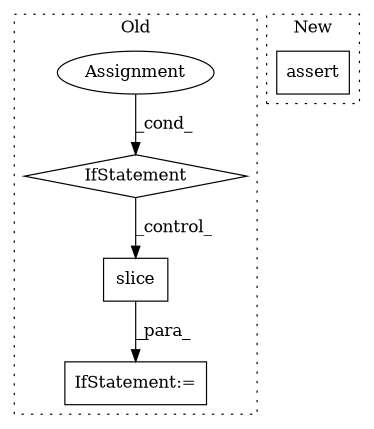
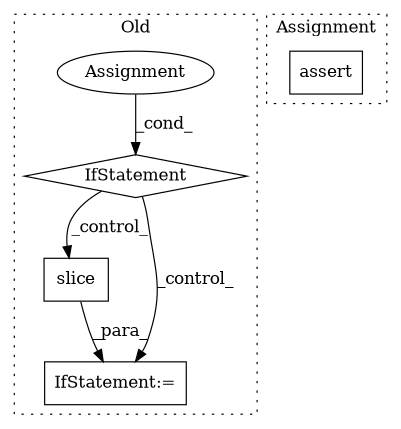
cluster "New": label "New" -> "Assignment"
edge "IfStatement" -> "IfStatement:=": added, label "_control_"
